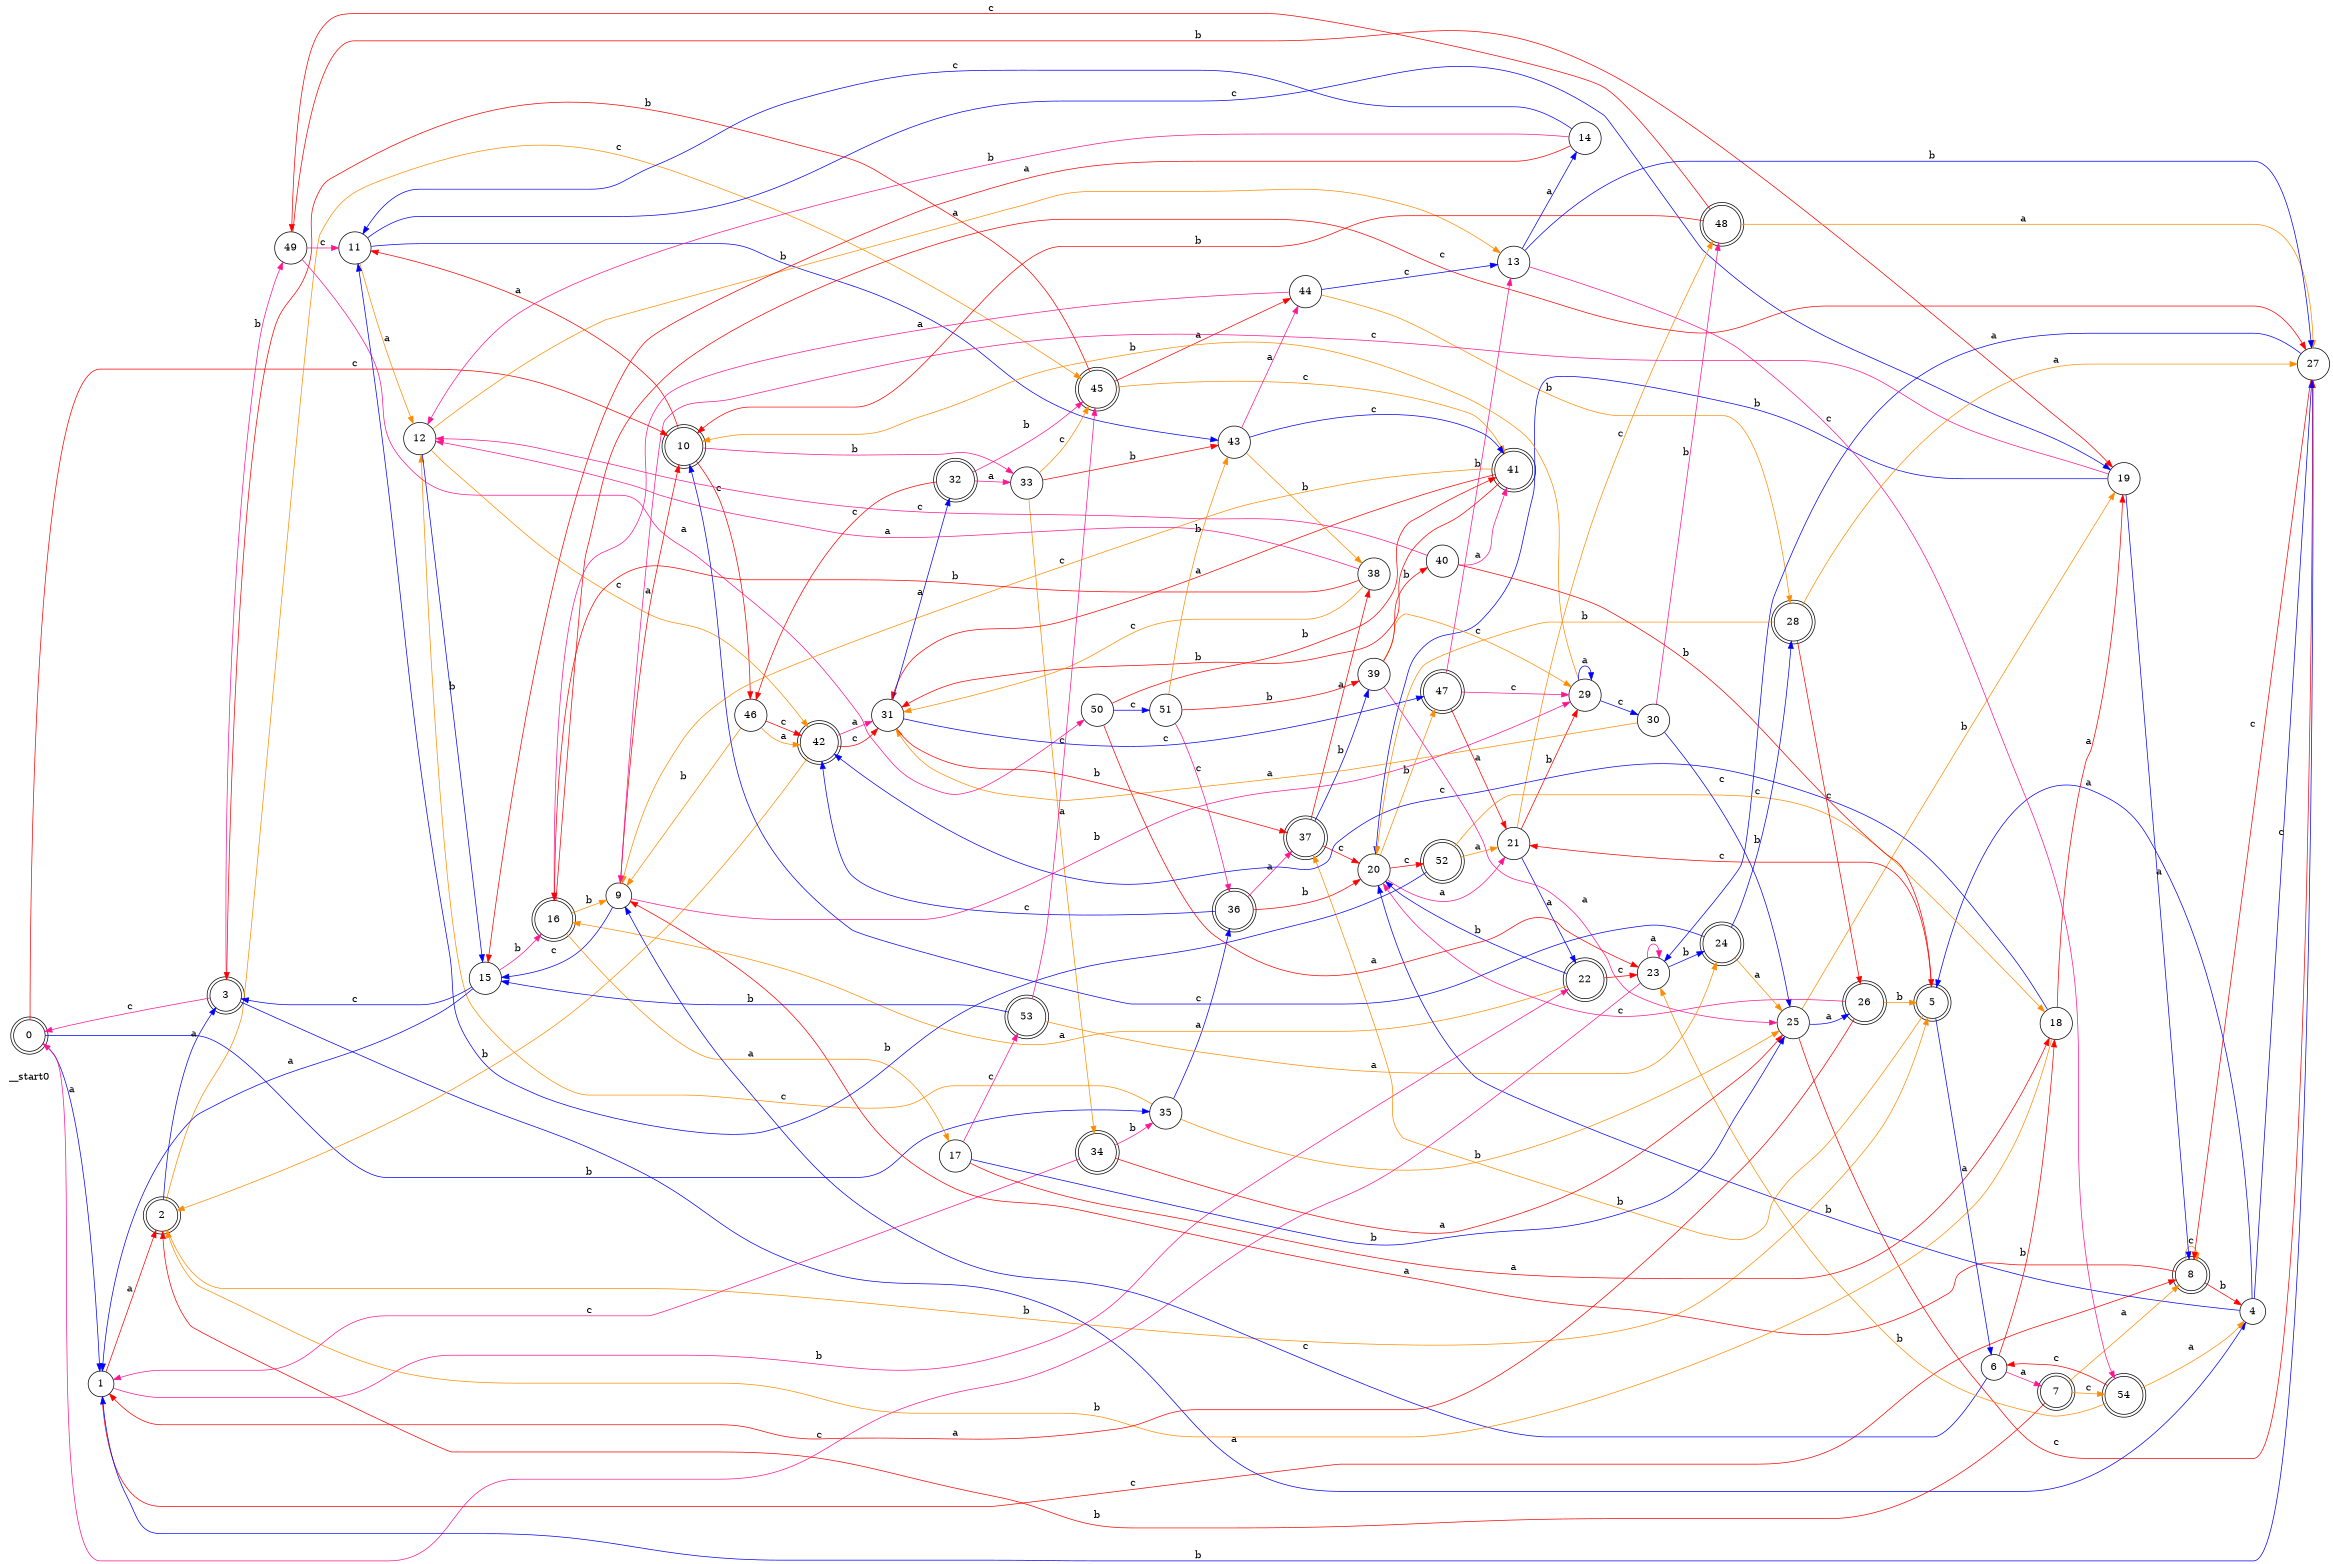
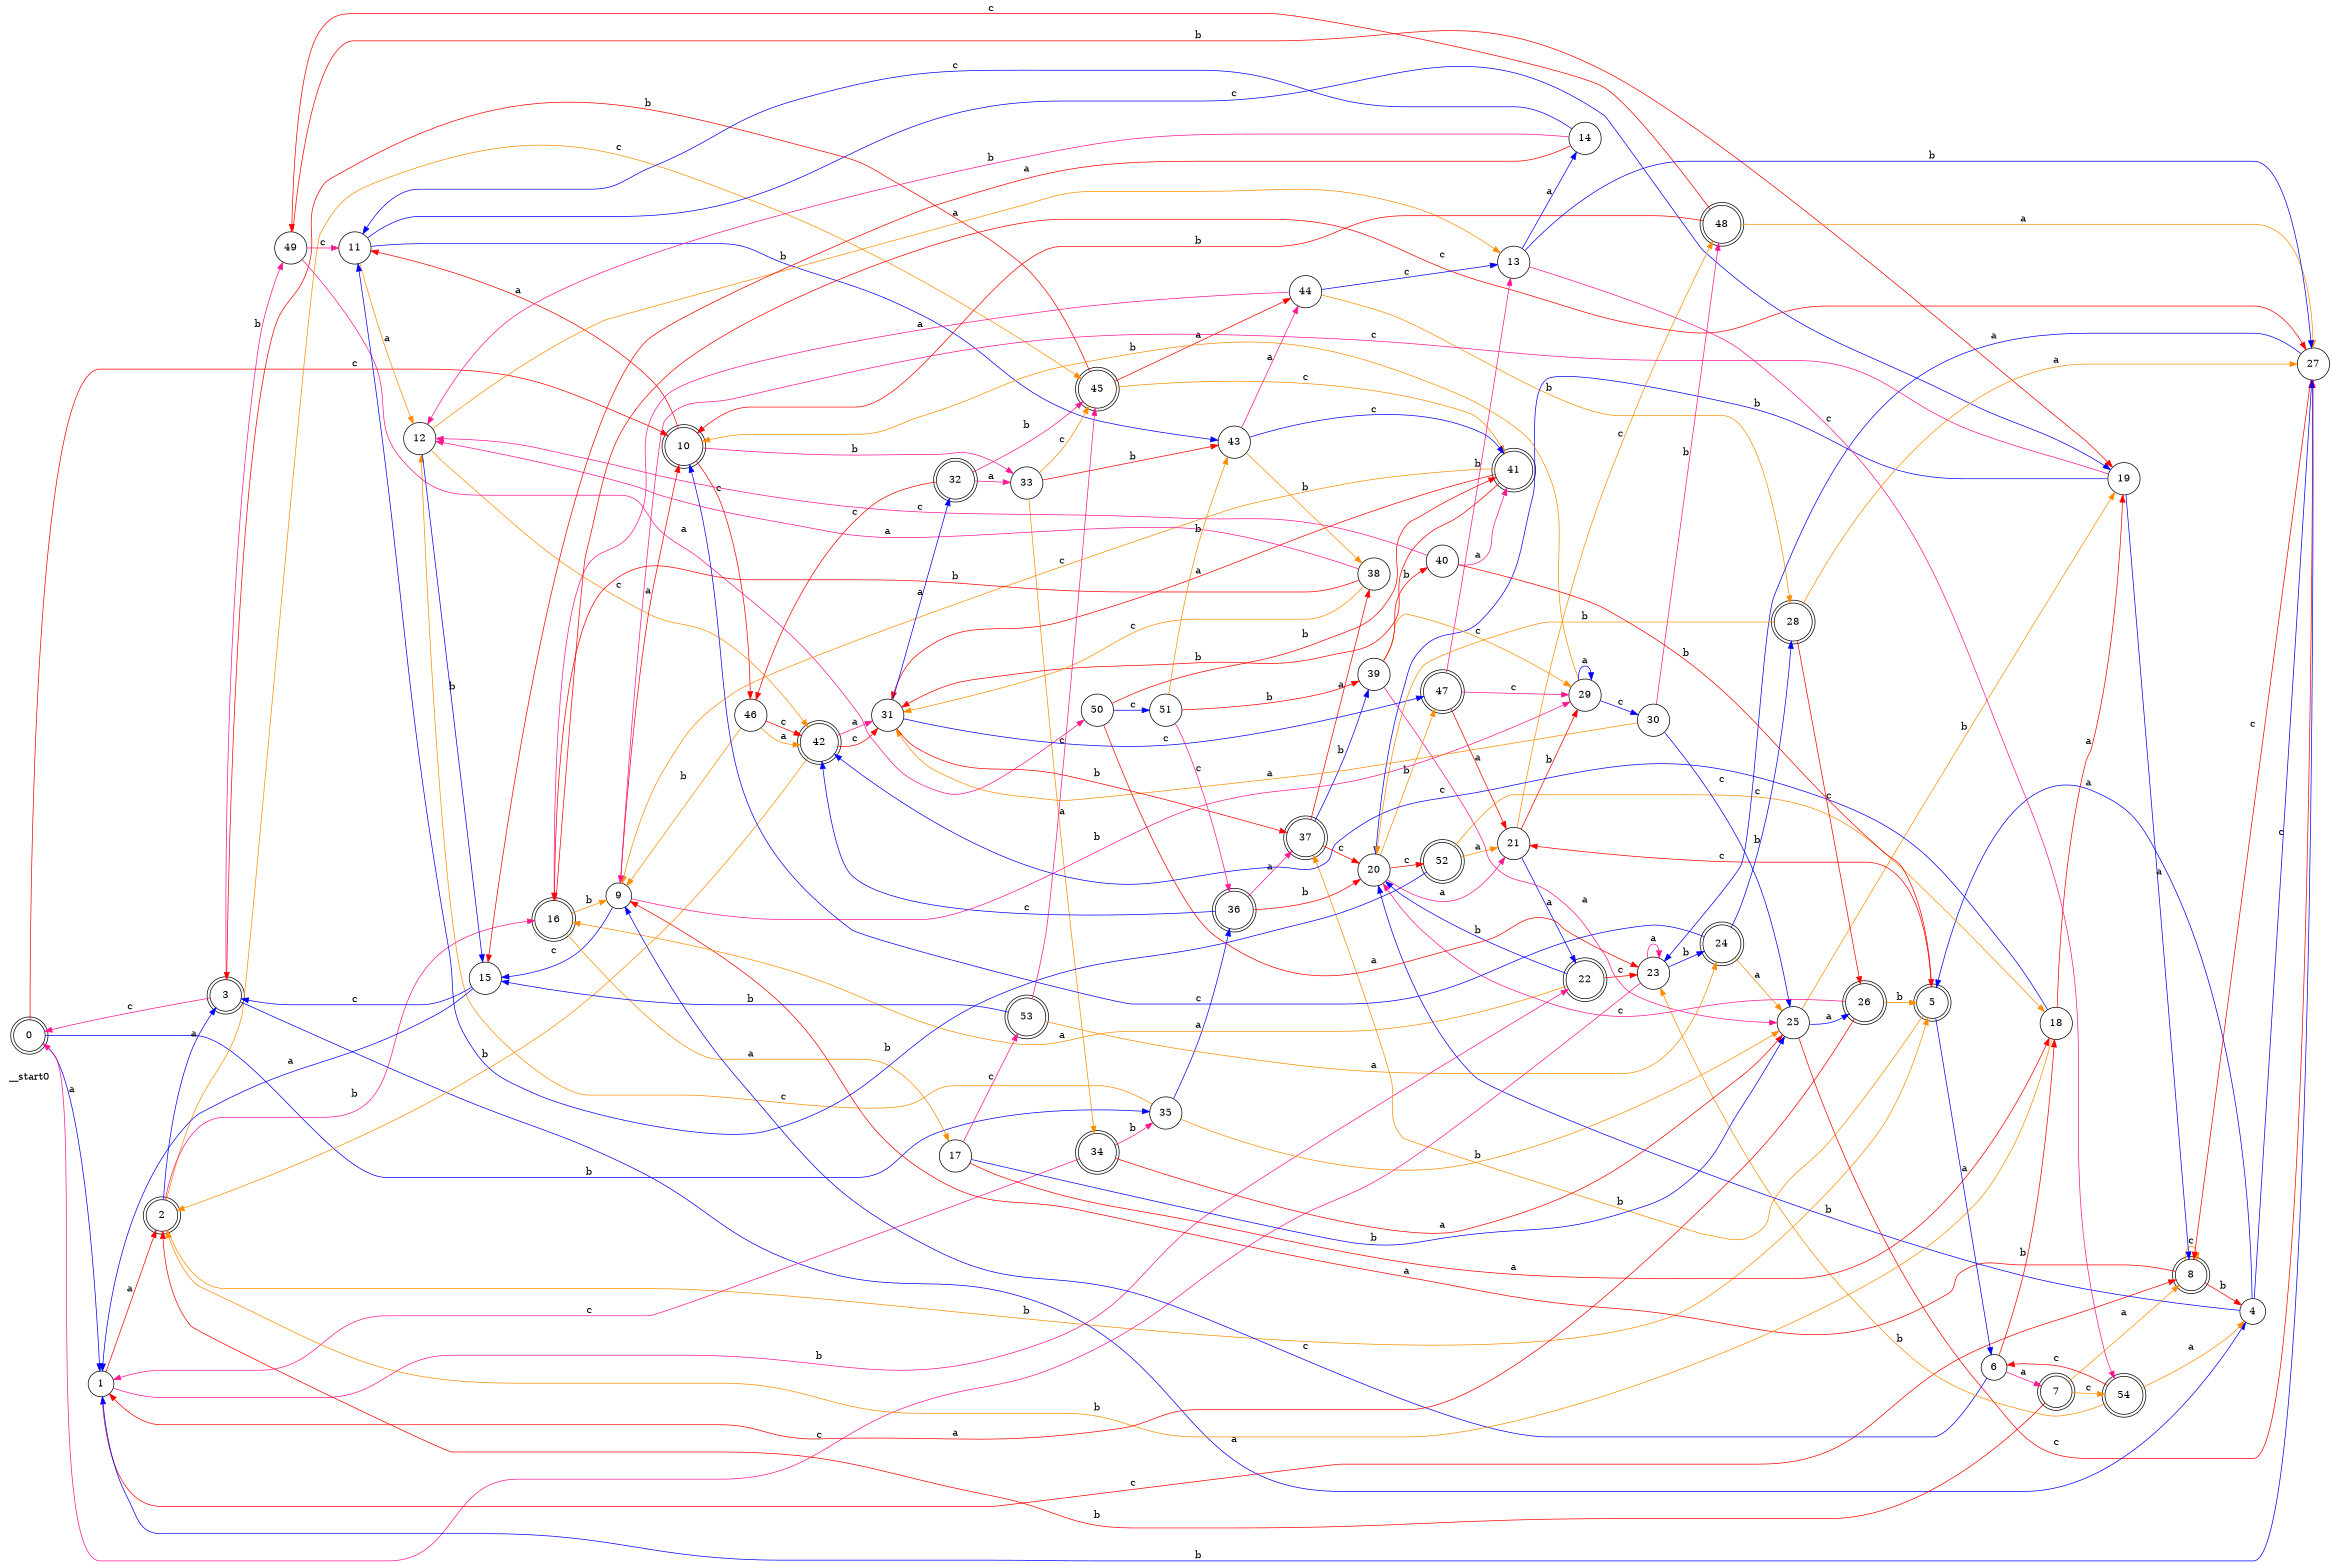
edge "15" -> "16": now "2" -> "16"
